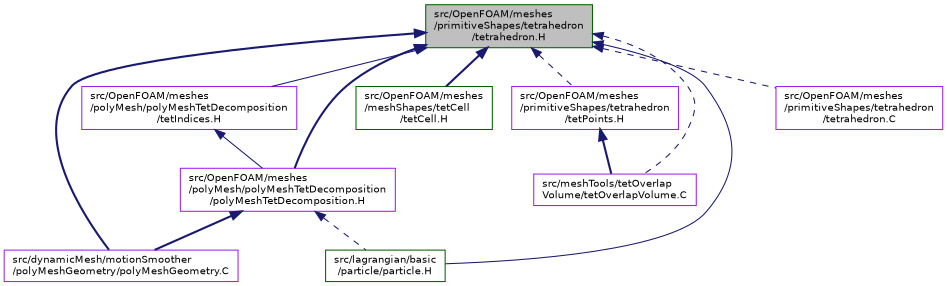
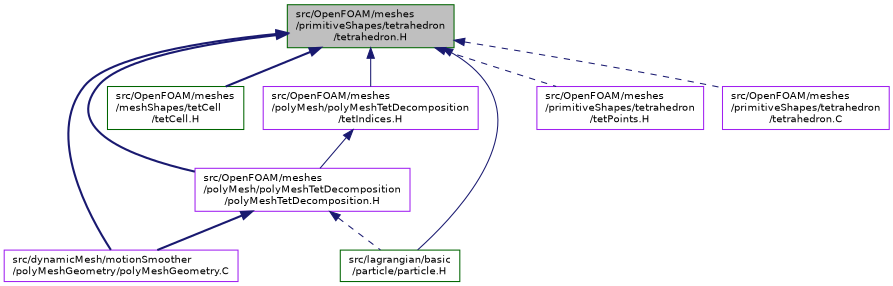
node "src/meshTools/tetOverlap Volume/tetOverlapVolume.C": removed
